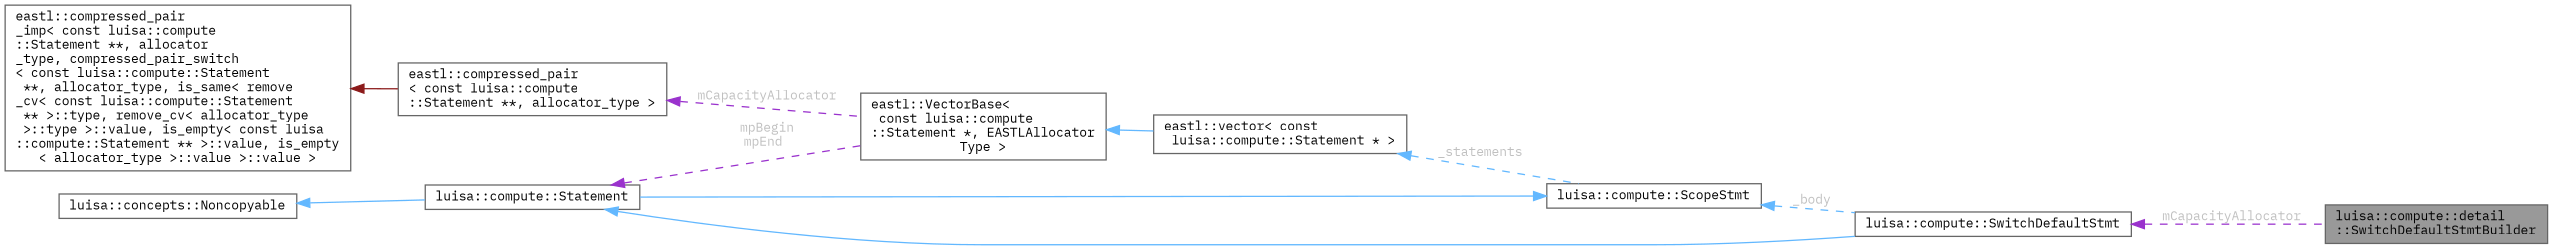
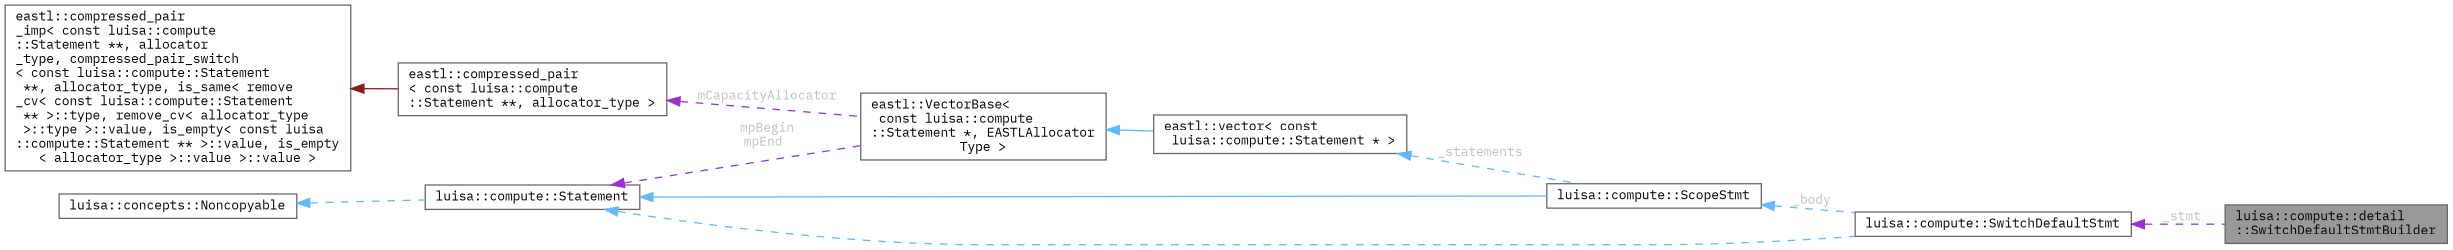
edge "luisa::compute::Statement" -> "luisa::compute::ScopeStmt": reversed
edge "luisa::compute::Statement" -> "luisa::concepts::Noncopyable": style solid -> dashed
edge "luisa::compute::detail ::SwitchDefaultStmtBuilder" -> "luisa::compute::SwitchDefaultStmt": label " mCapacityAllocator" -> " _stmt"
edge "luisa::compute::SwitchDefaultStmt" -> "luisa::compute::Statement": style solid -> dashed
